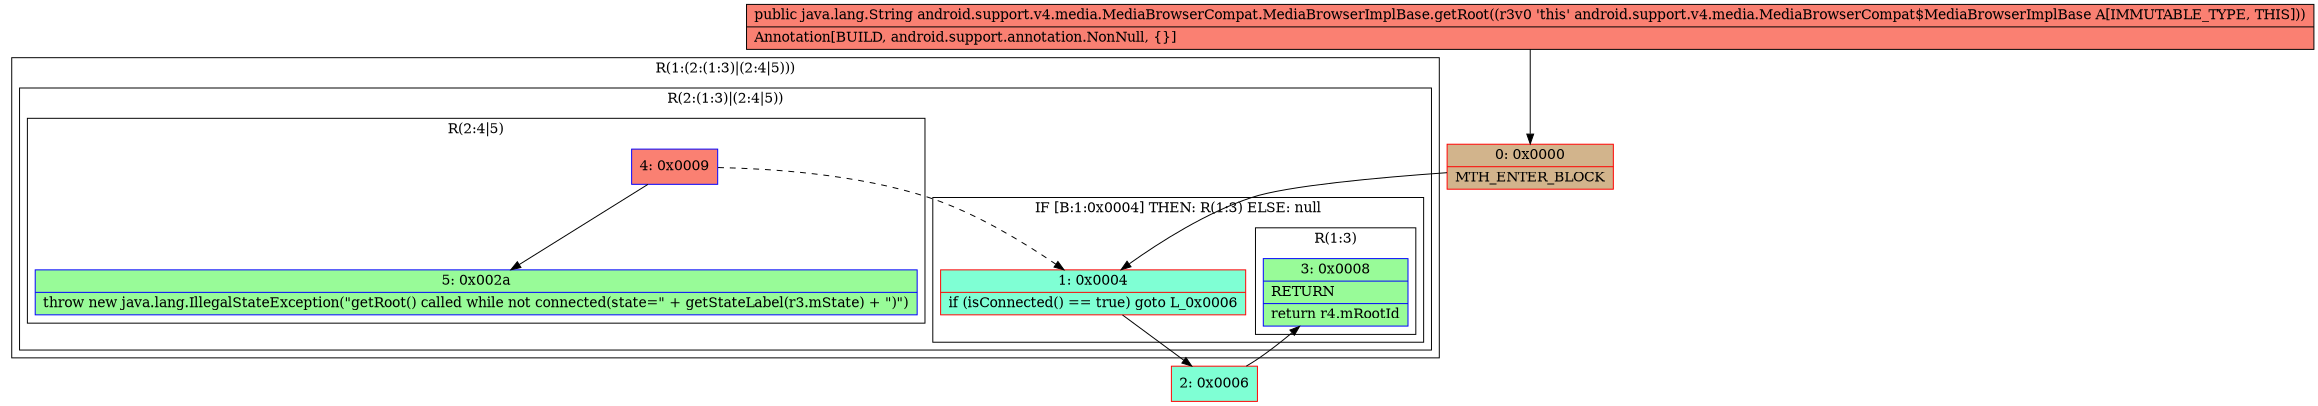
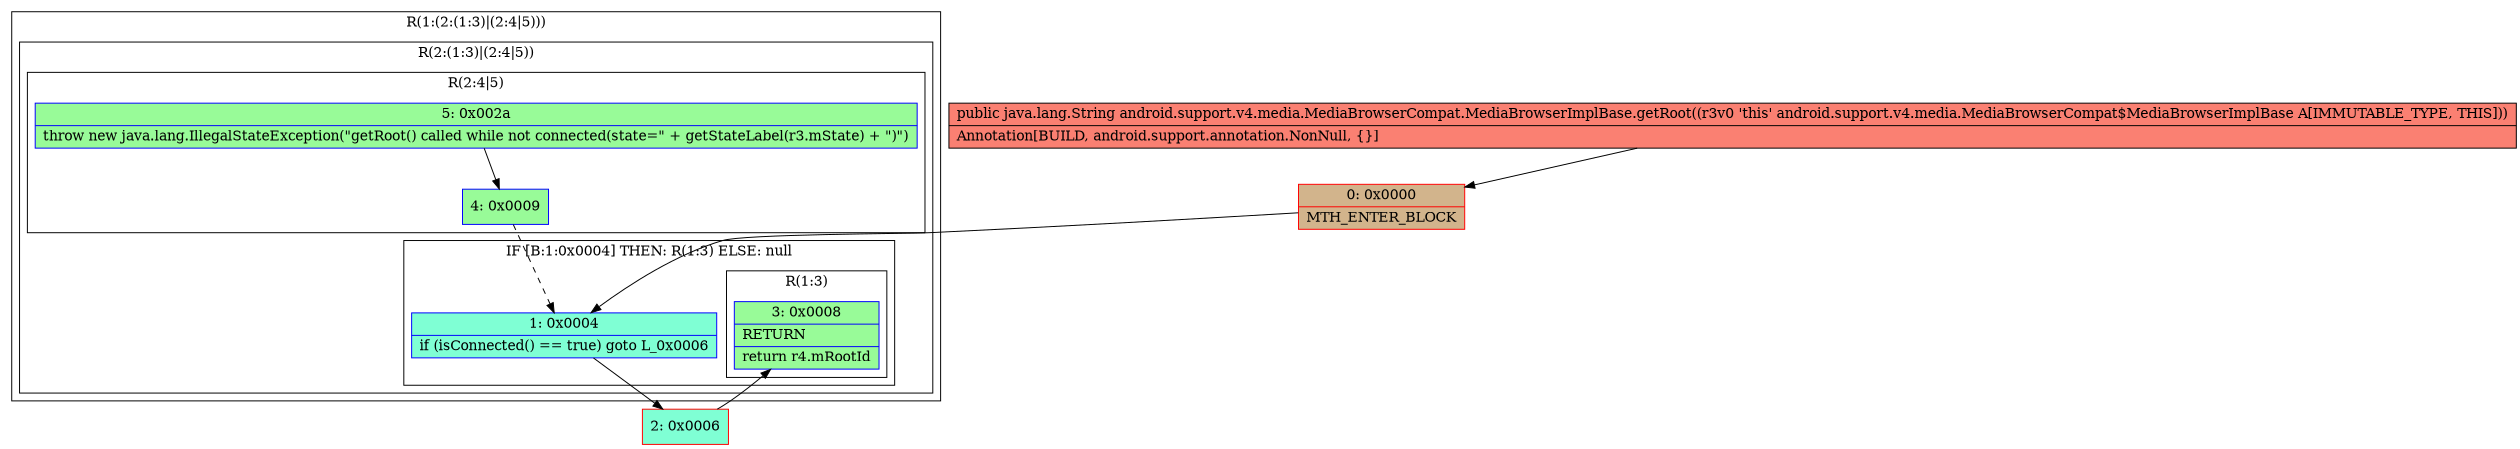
node "4: 0x0009": fillcolor salmon -> palegreen
edge "4: 0x0009" -> "5: 0x002a": reversed
node "1: 0x0004": color red -> blue
